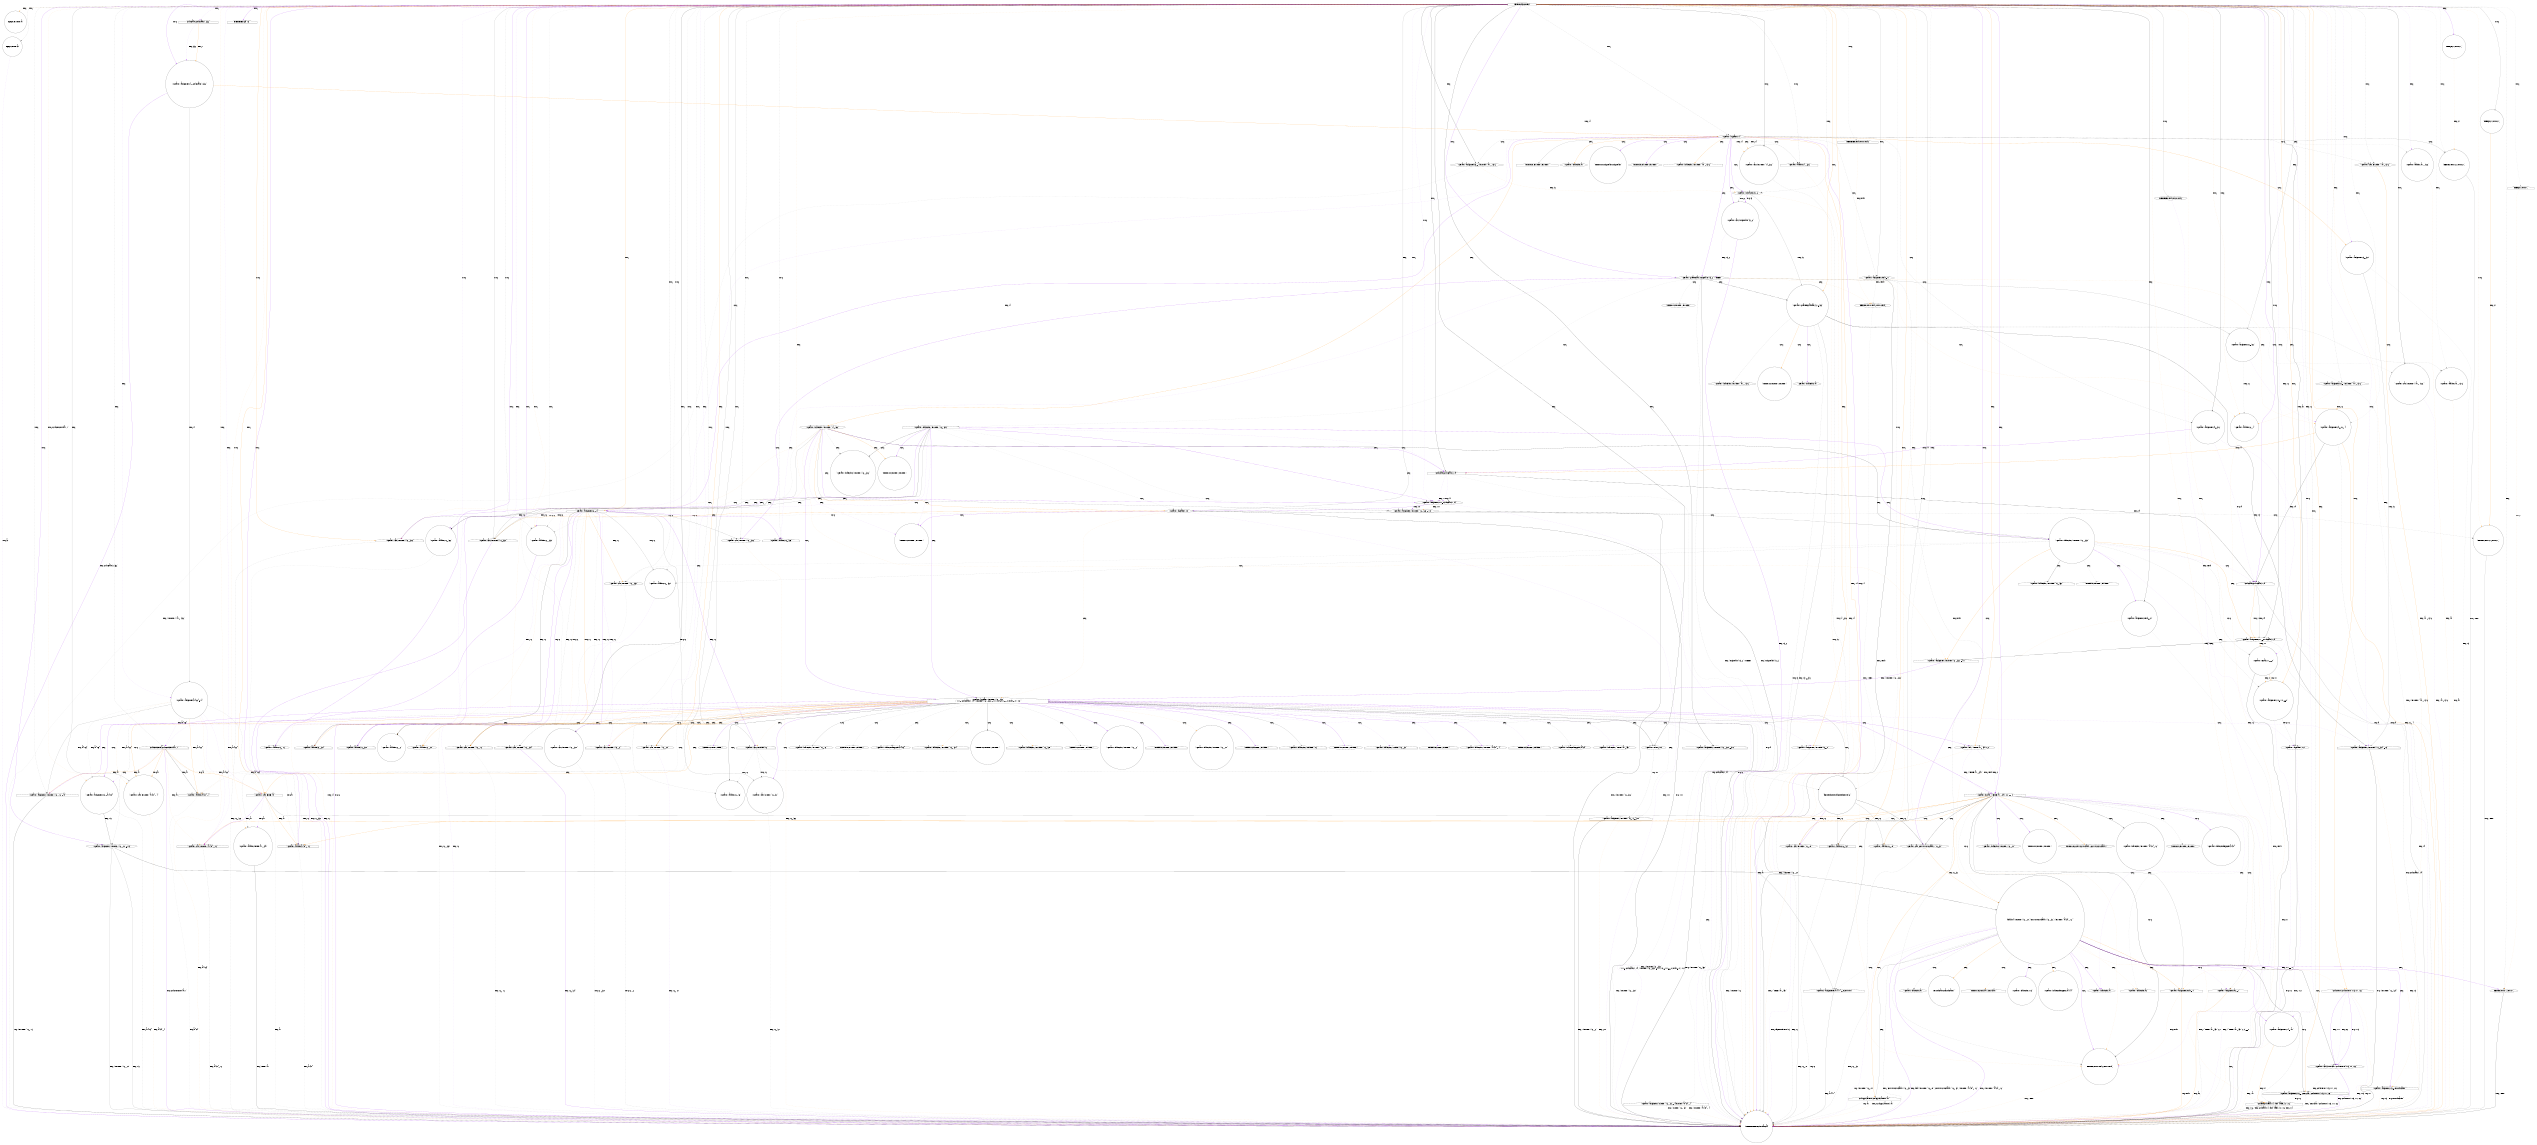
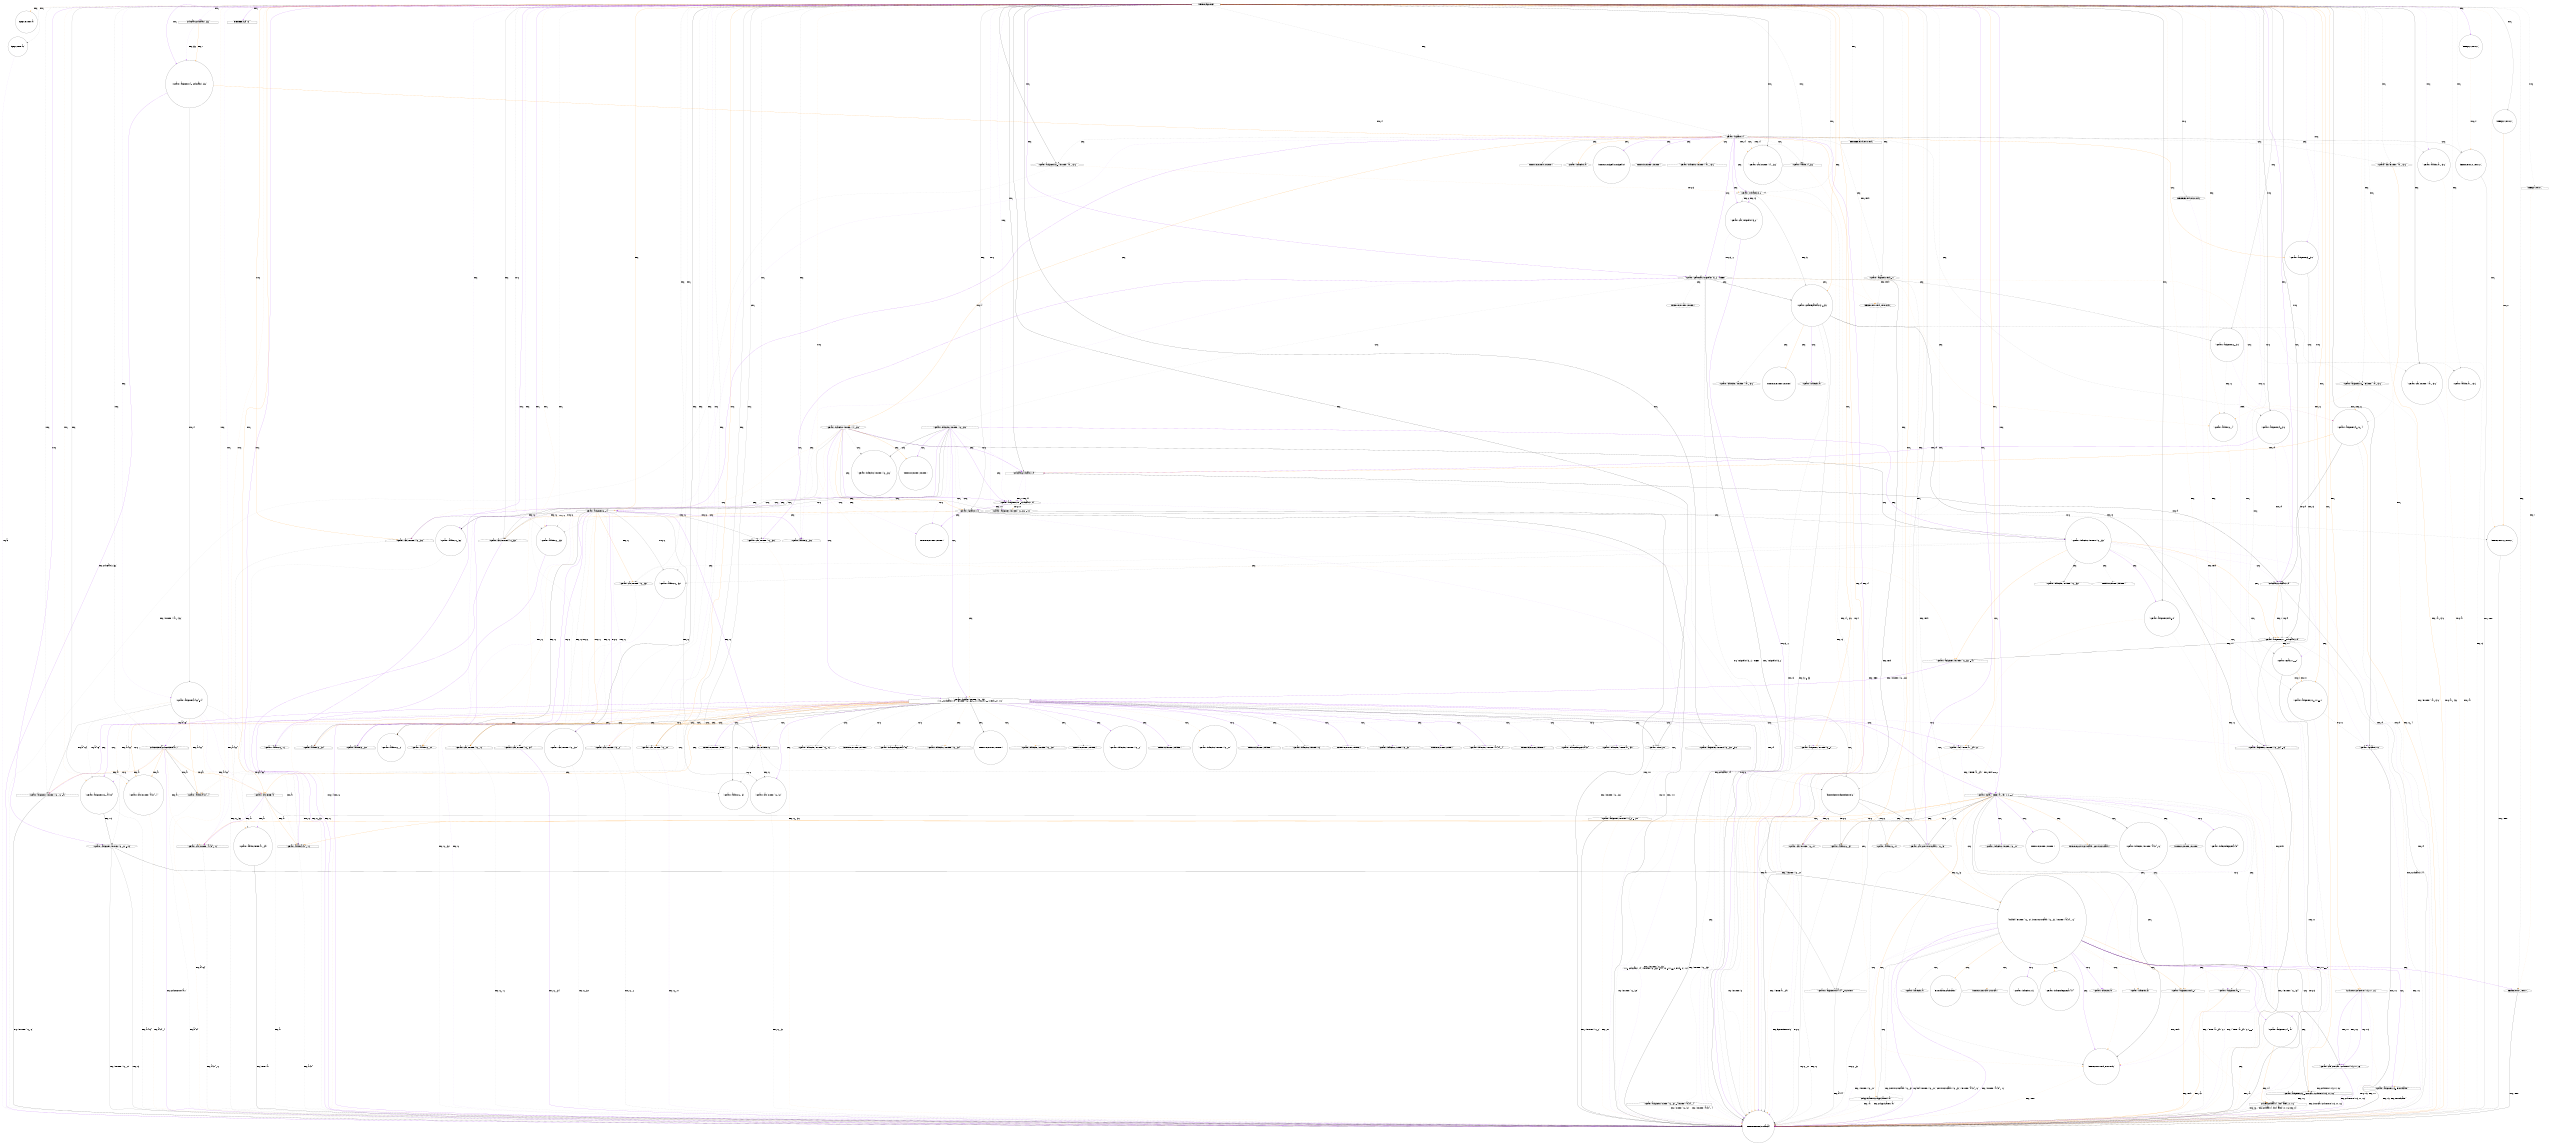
edge "(METHOD,tftp_connect)" -> "(<operator>.assignment,*a2 = 1)": reversed
edge "(METHOD,tftp_connect)" -> "(<operator>.logicalNot,!v12)": label "DDG: a2" -> "DDG: "
edge "(METHOD,tftp_connect)" -> "(<operator>.assignment,*(_DWORD *)(v6 + 324) = v5)": label "DDG: " -> "WORD: "
edge "(METHOD,tftp_connect)" -> "(<operator>.assignment,v13 = a1[105])": label "DDG: Curl_conncontrol(a1, 1)" -> "DDG: "
node "(UNKNOWN,_BYTE *,_BYTE *)": label "(UNKNOWN,_BYTE *,_BYTE *)" -> "(UNKNOWN,_RETURN *,_BYTE *)"
